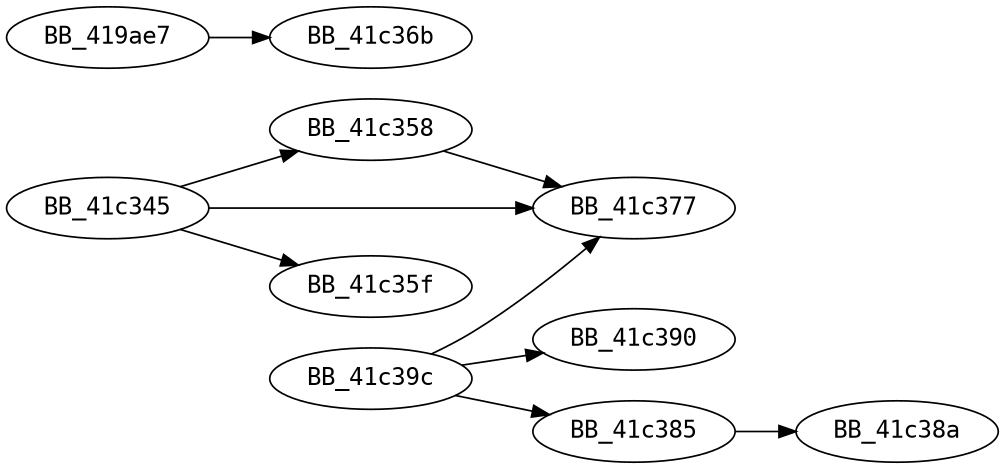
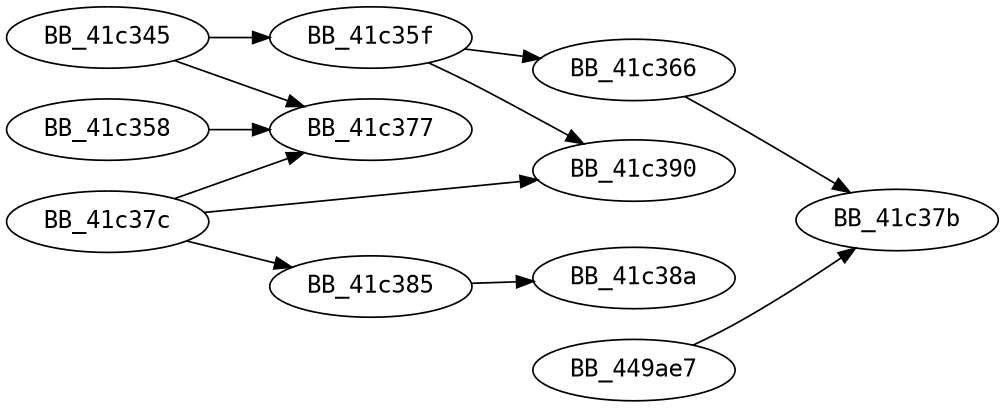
node "BB_419ae7": label "BB_419ae7" -> "BB_449ae7"
node "BB_41c36b": label "BB_41c36b" -> "BB_41c37b"
node "BB_41c366": added
edge "BB_41c35f" -> "BB_41c390": added
edge "BB_41c345" -> "BB_41c358": removed
node "BB_41c39c": label "BB_41c39c" -> "BB_41c37c"
